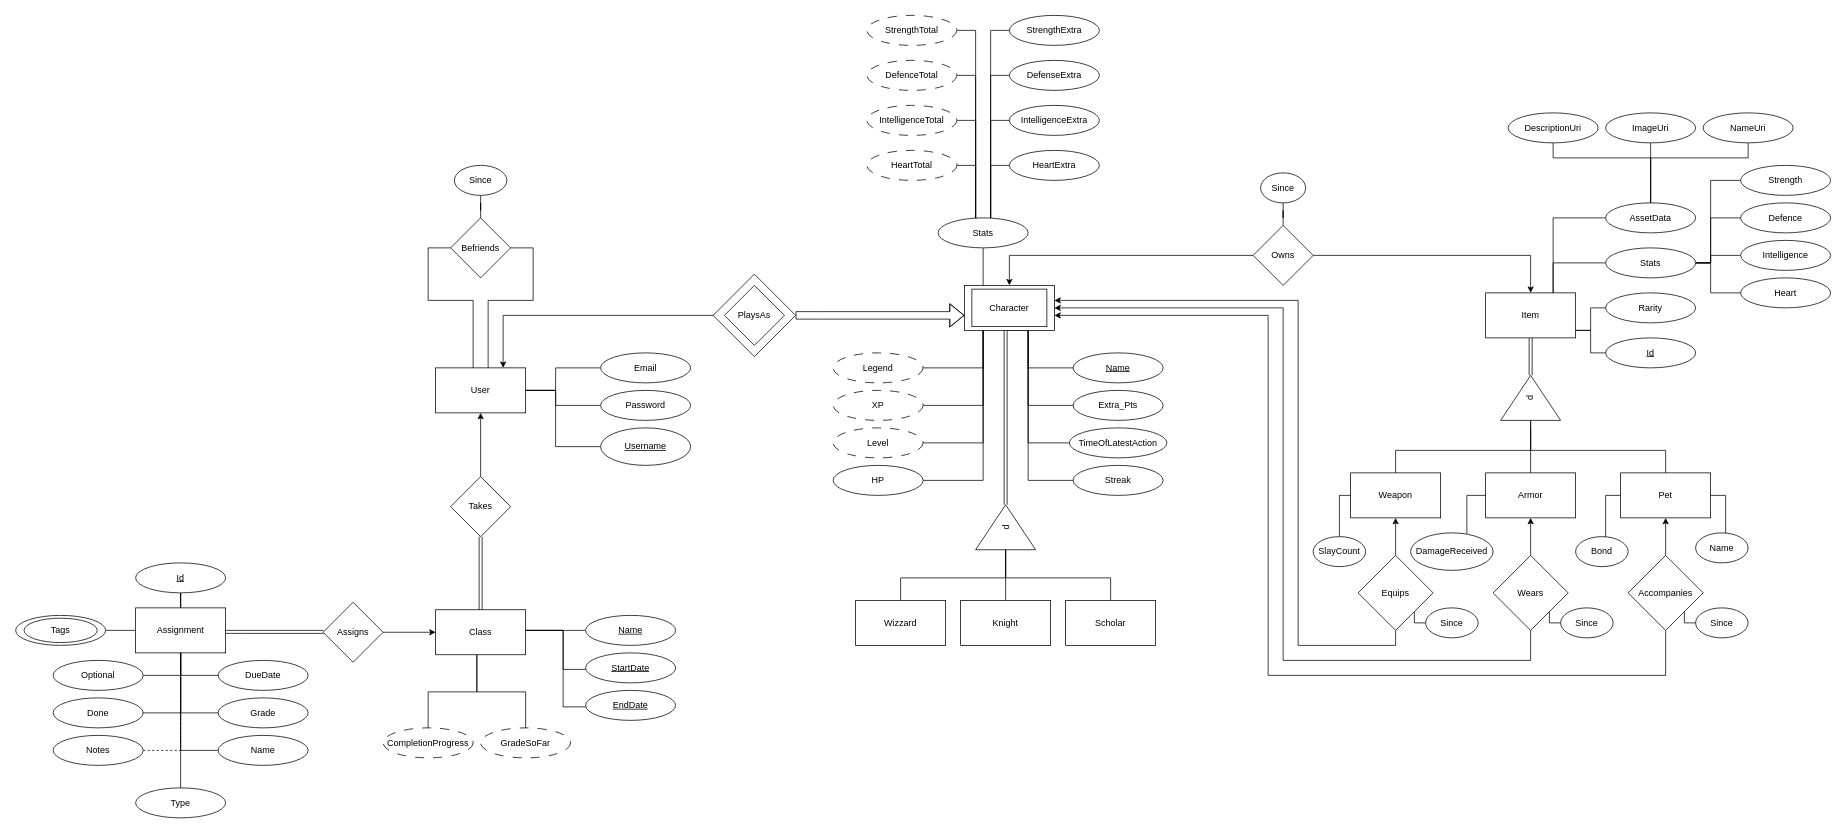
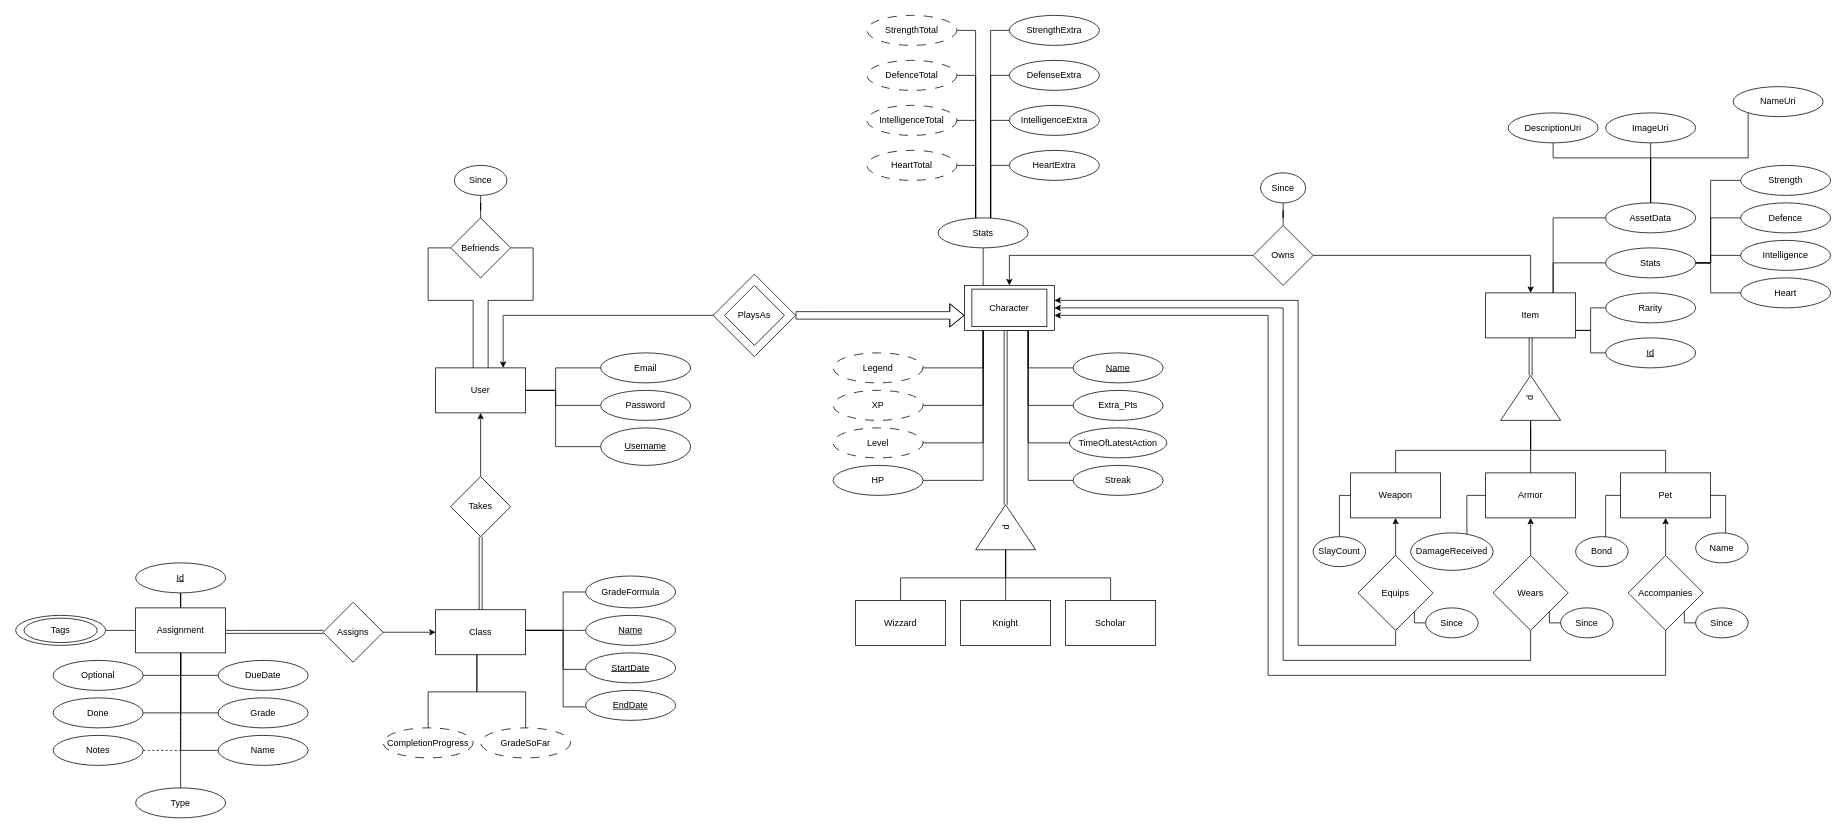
node "NameUri": moved (1748, 128) -> (1778, 102)
node "GradeFormula": added
edge "GradeFormula" -- "Class": added
